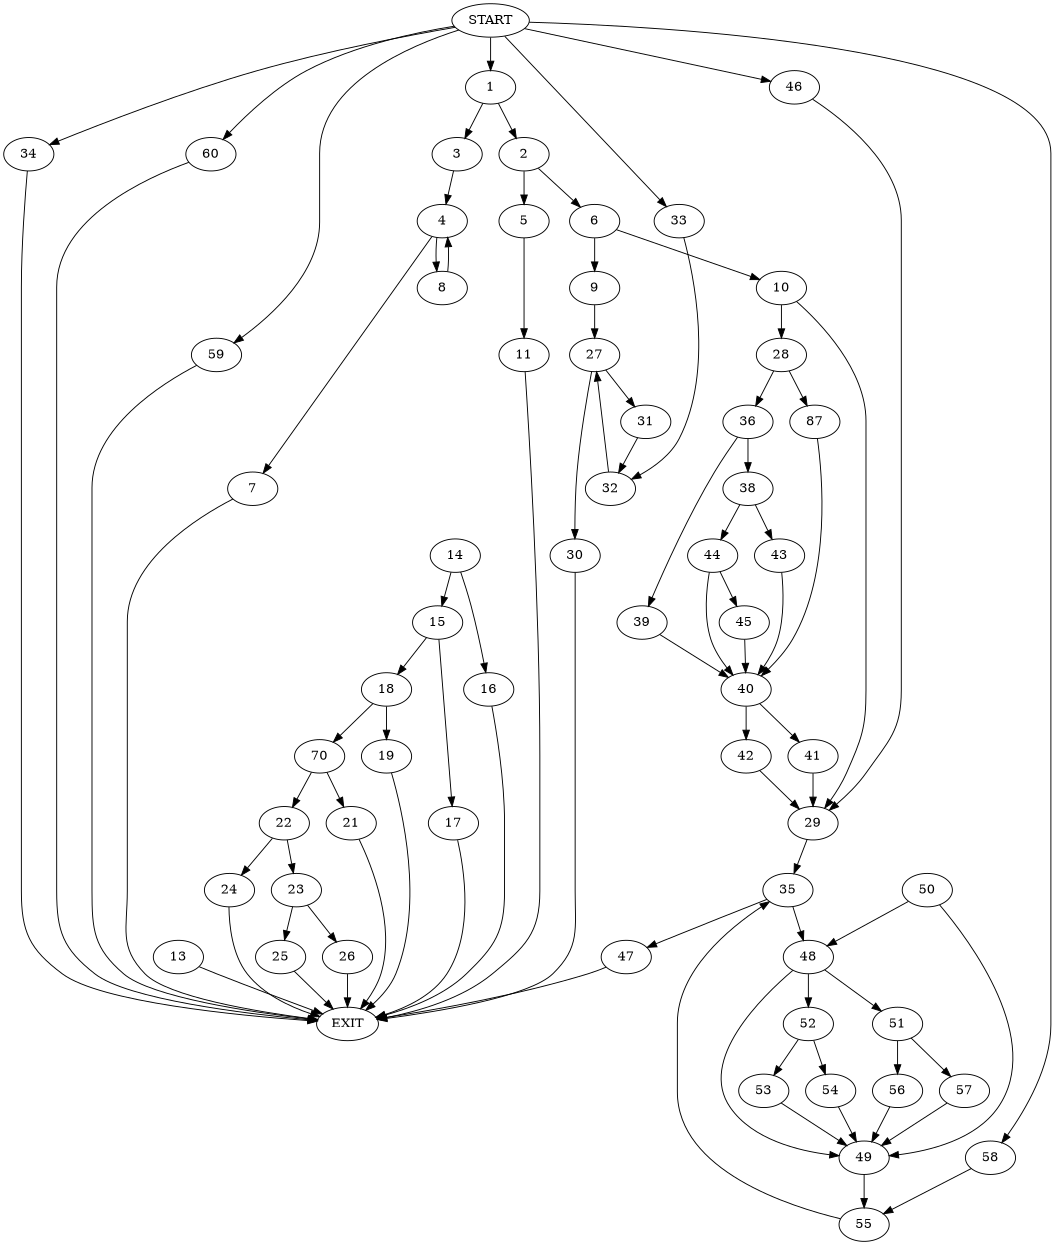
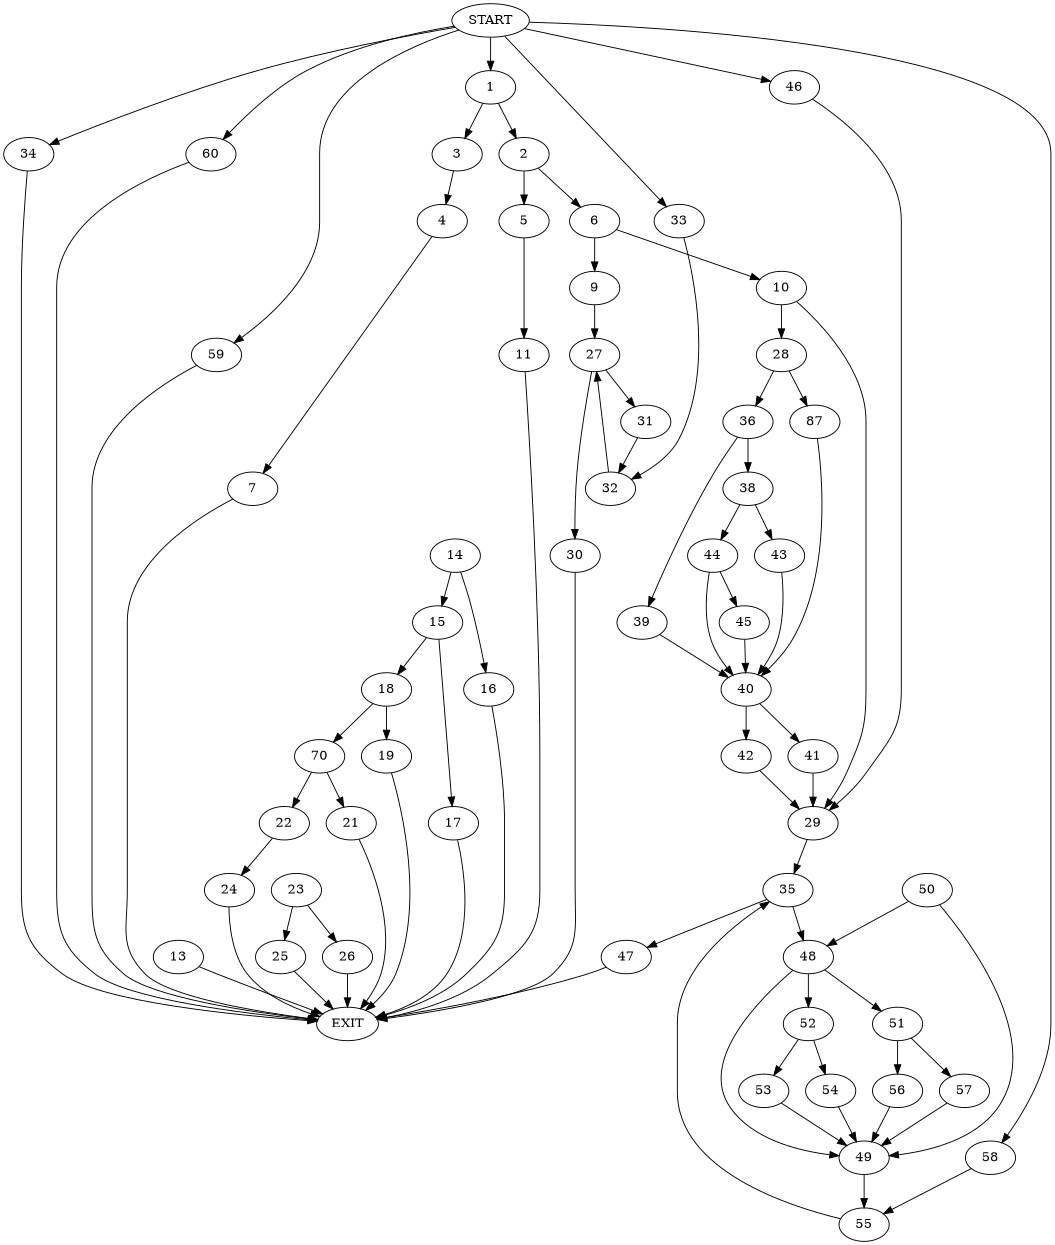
node "8": removed
edge "22" -> "23": removed
